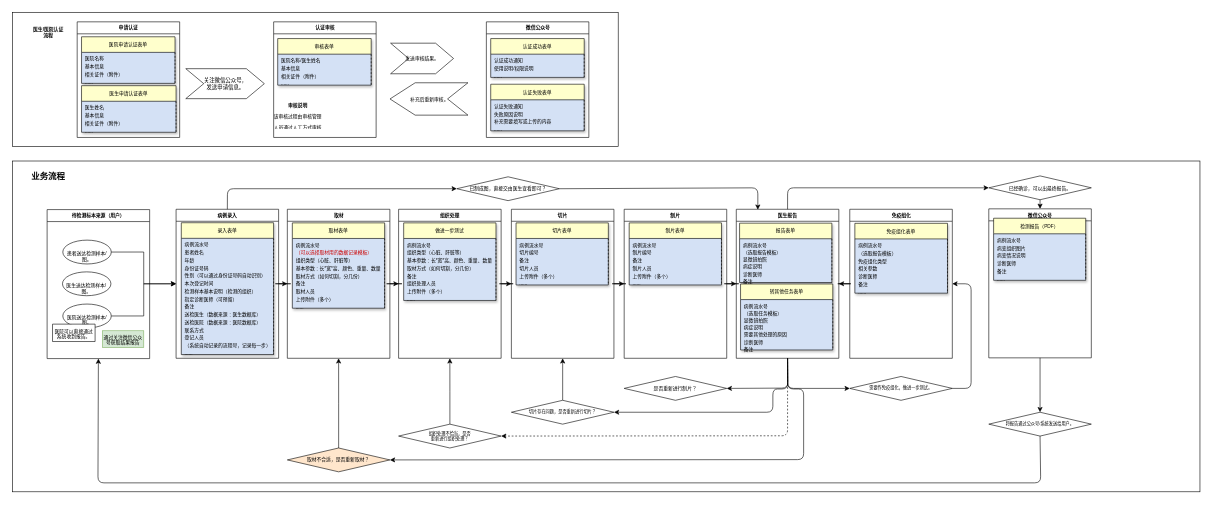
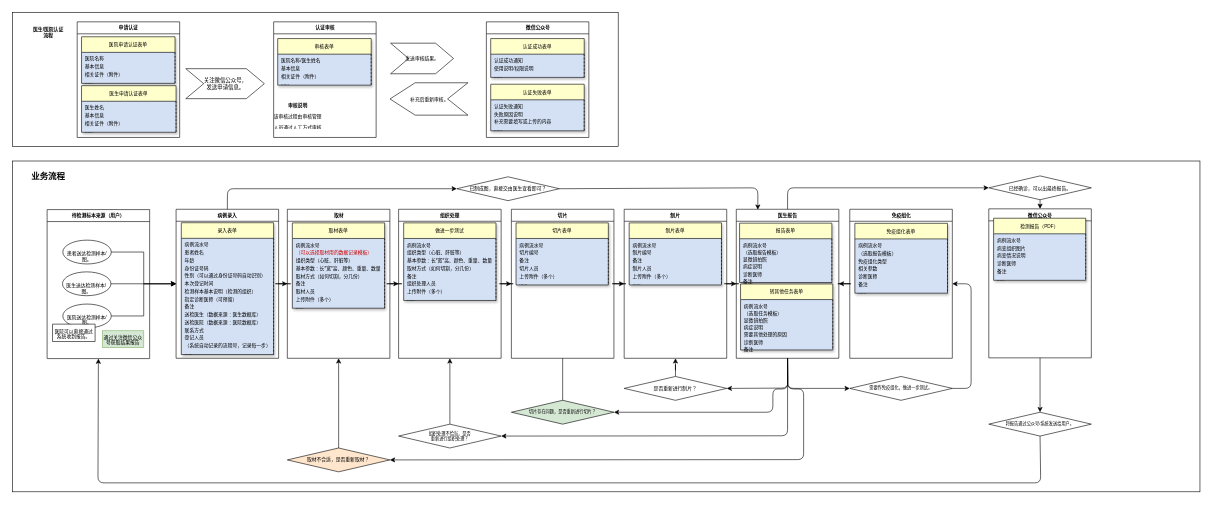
edge "医生送达检测样本/图。" -> "病例录入": added
edge "切片存在问题，是否重新进行切片？" -> "切片": arrowhead classic -> none
edge "是否重新进行制片？" -> "制片": added
node "切片存在问题，是否重新进行切片？": fillcolor #ffffff -> #d5e8d4
edge "医生报告" -> "组织处理不恰当，是否 重新进行组织处理？": style dashed -> solid
